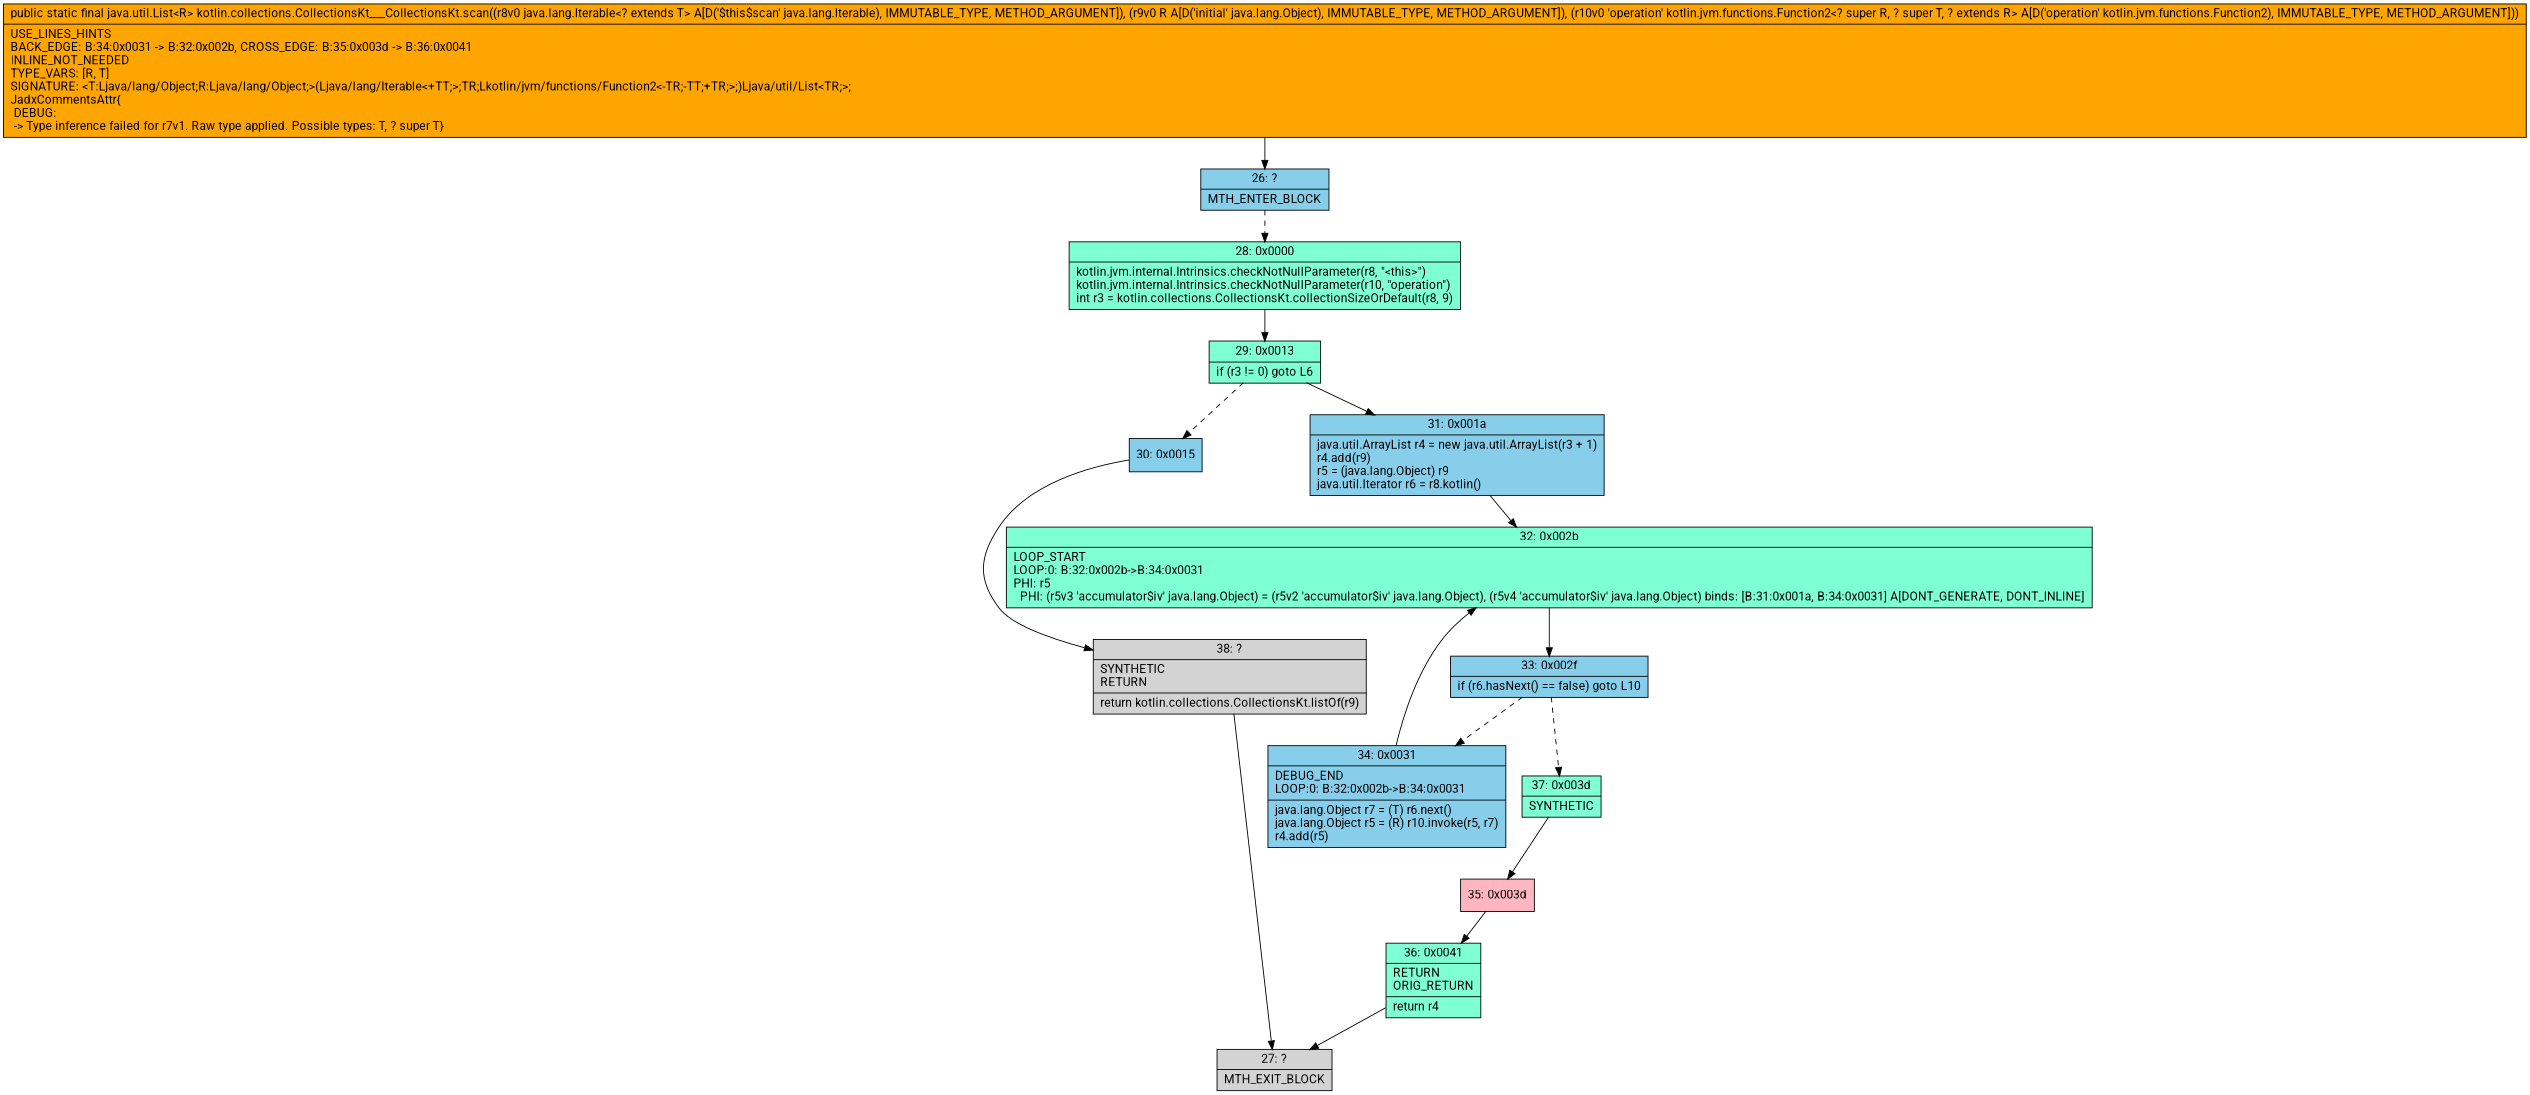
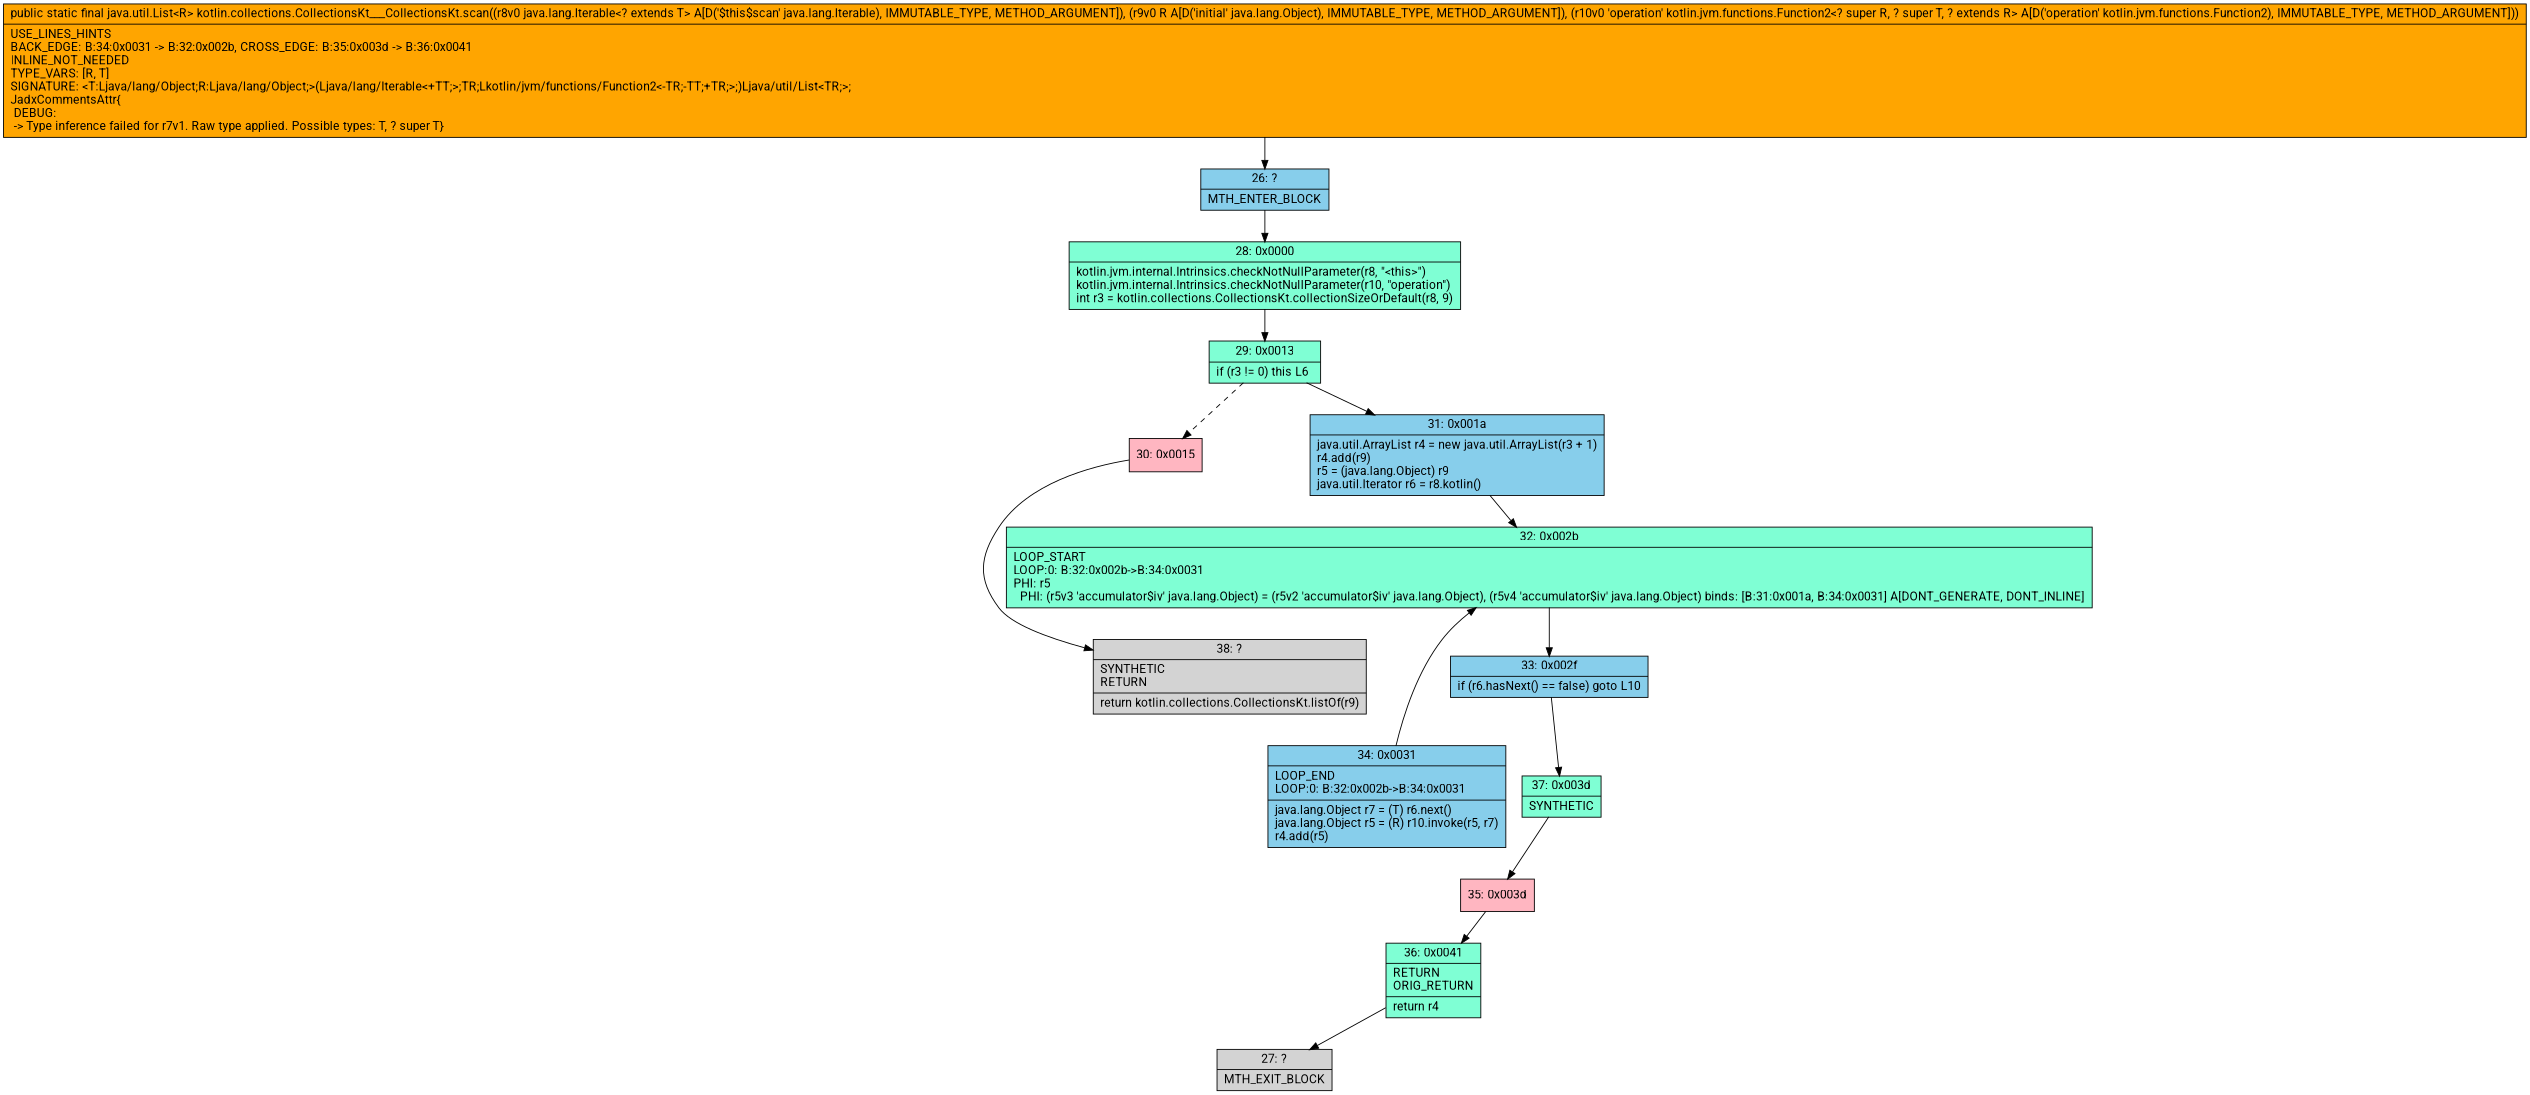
edge "26: ?" -> "28: 0x0000": style dashed -> solid
node "29: 0x0013": text "if (r3 != 0) goto L6" -> "if (r3 != 0) this L6"
node "30: 0x0015": fillcolor skyblue -> lightpink
edge "33: 0x002f" -> "34: 0x0031": removed
edge "33: 0x002f" -> "37: 0x003d": style dashed -> solid
node "34: 0x0031": text "DEBUG_END" -> "LOOP_END"
edge "38: ?" -> "27: ?": removed
